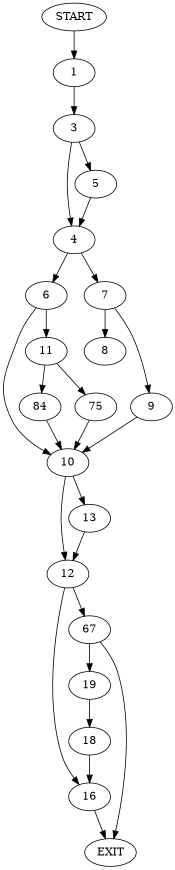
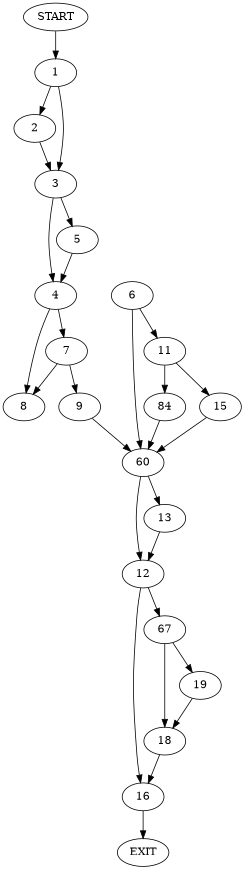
node "2": added
edge "4" -> "6": now "4" -> "8"
node "75": label "75" -> "15"
node "10": label "10" -> "60"
edge "67" -> "EXIT": now "67" -> "18"
